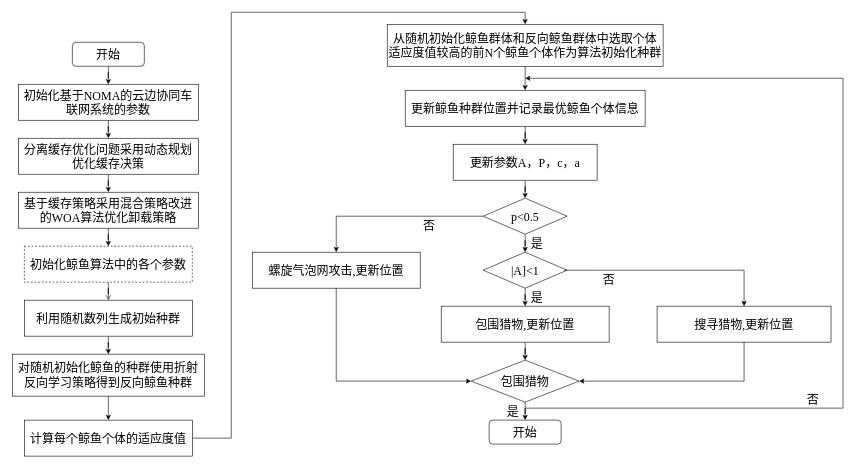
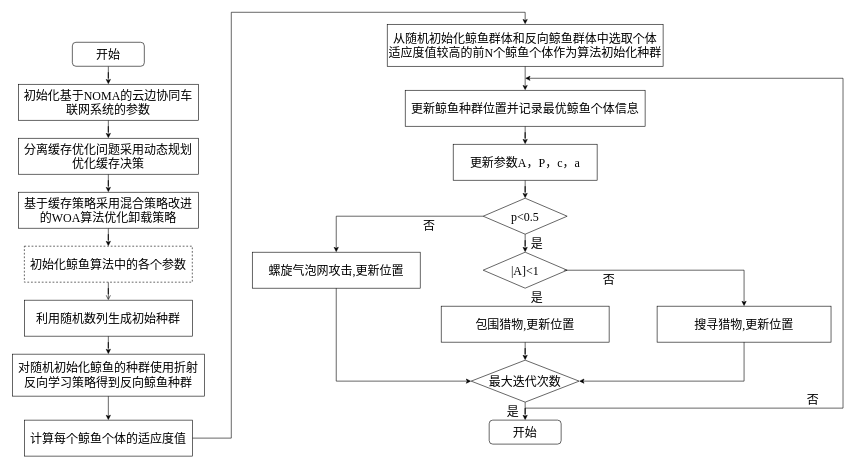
edge "|A]<1" -> "包围猎物,更新位置": removed
node "包围猎物": label "包围猎物" -> "最大迭代次数"
